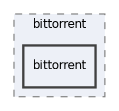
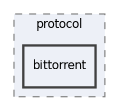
cluster "bittorrent": label "bittorrent" -> "protocol"
